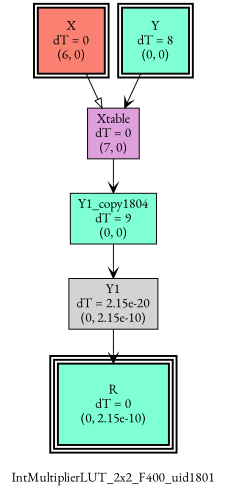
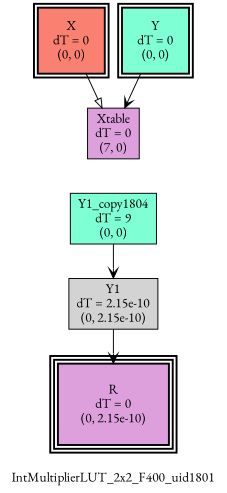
node "X dT = 0 (6, 0)": label "X dT = 0 (6, 0)" -> "X dT = 0 (0, 0)"
node "Y dT = 8 (0, 0)": label "Y dT = 8 (0, 0)" -> "Y dT = 0 (0, 0)"
edge "Xtable dT = 0 (7, 0)" -> "Y1_copy1804 dT = 9 (0, 0)": removed
node "Y1 dT = 2.15e-20 (0, 2.15e-10)": label "Y1 dT = 2.15e-20 (0, 2.15e-10)" -> "Y1 dT = 2.15e-10 (0, 2.15e-10)"
node "R dT = 0 (0, 2.15e-10)": fillcolor aquamarine -> plum
